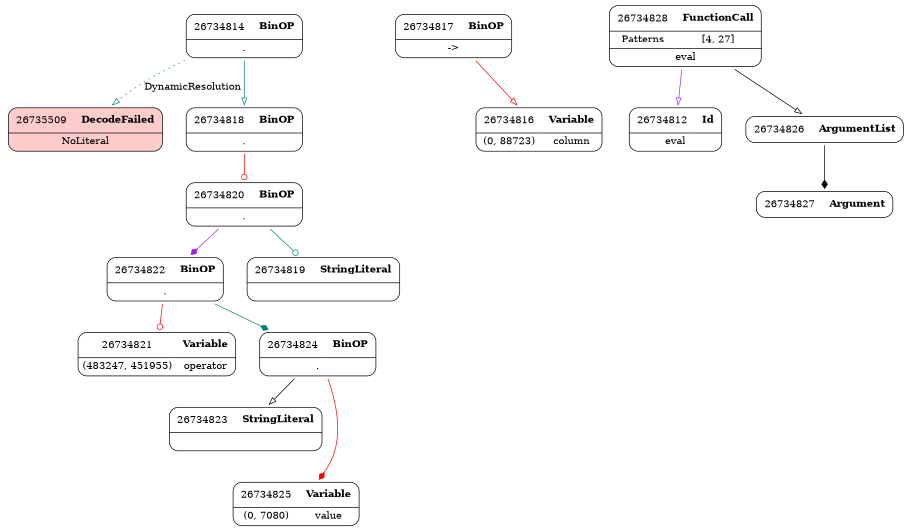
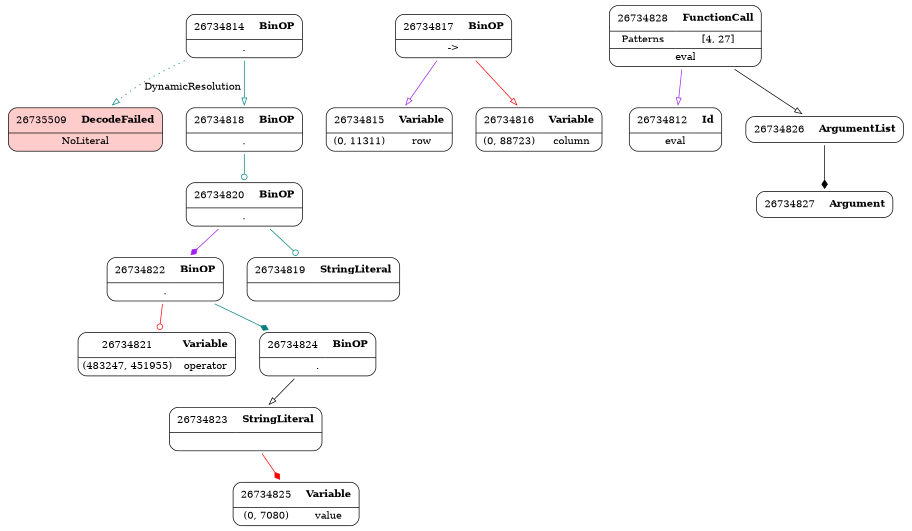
node "26734815": added
edge "26734818" -> "26734820": color red -> teal
edge "26734824" -> "26734825": now "26734823" -> "26734825"
